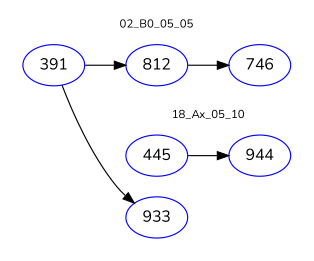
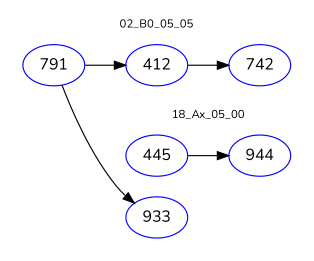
node "391": label "391" -> "791"
node "812": label "812" -> "412"
node "746": label "746" -> "742"
cluster "18_Ax_05_10": label "18_Ax_05_10" -> "18_Ax_05_00"
